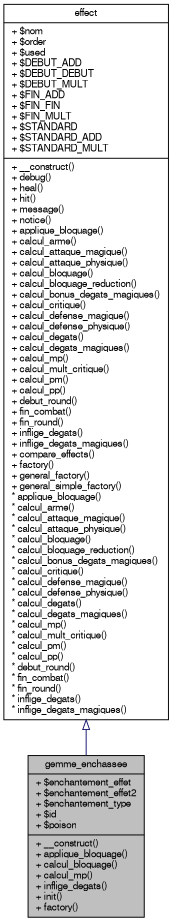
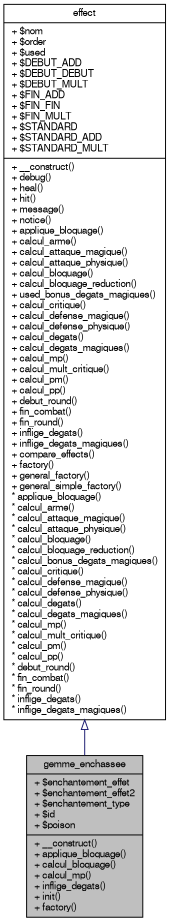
node "effect": text "+ calcul_bonus_degats_magiques()" -> "+ used_bonus_degats_magiques()"
